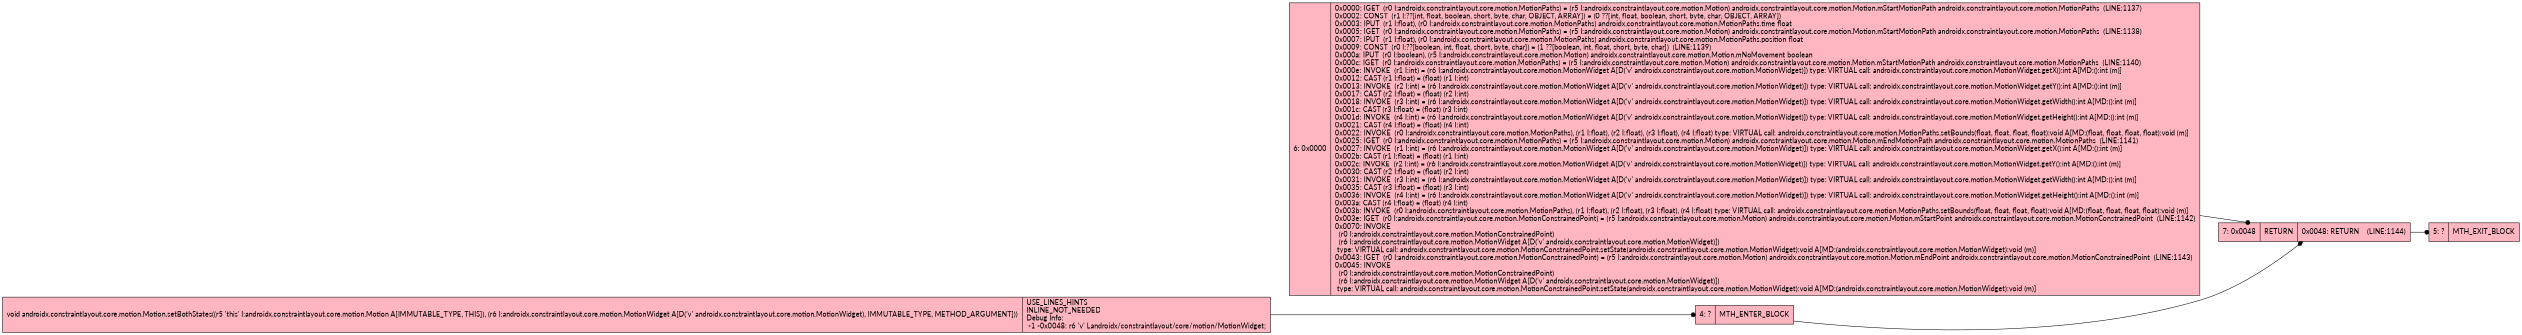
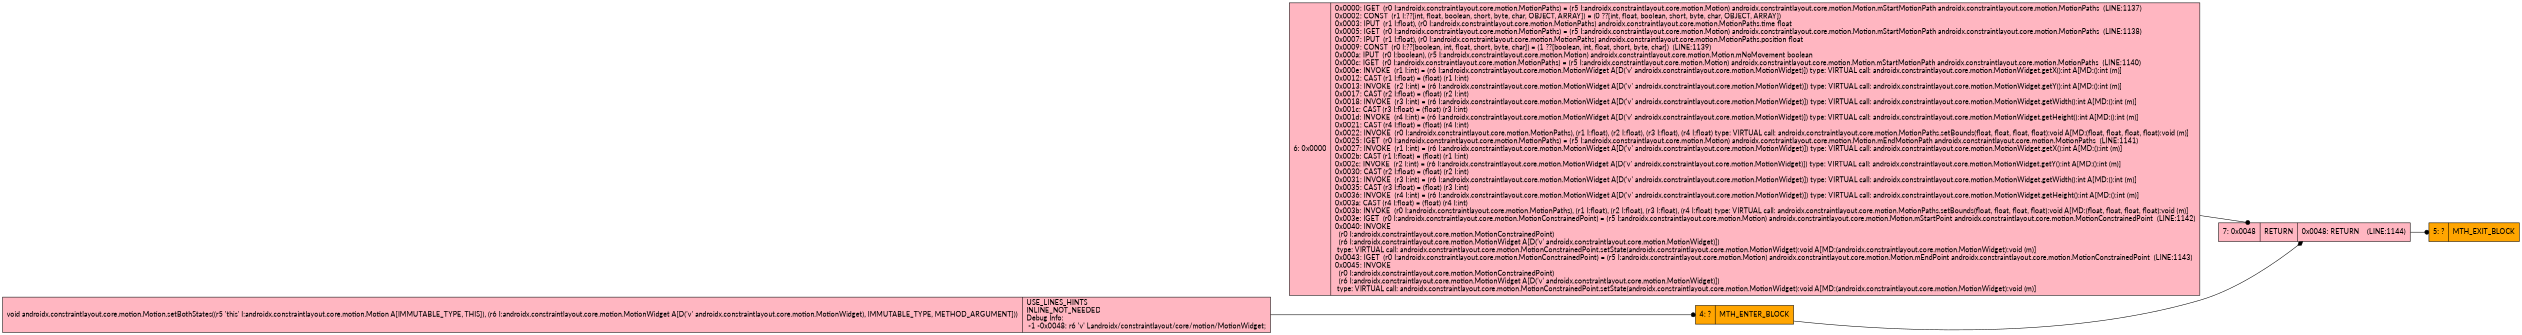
node "6: 0x0000": text "0x0070: INVOKE" -> "0x0040: INVOKE"
node "5: ?": fillcolor lightpink -> orange
node "4: ?": fillcolor lightpink -> orange
